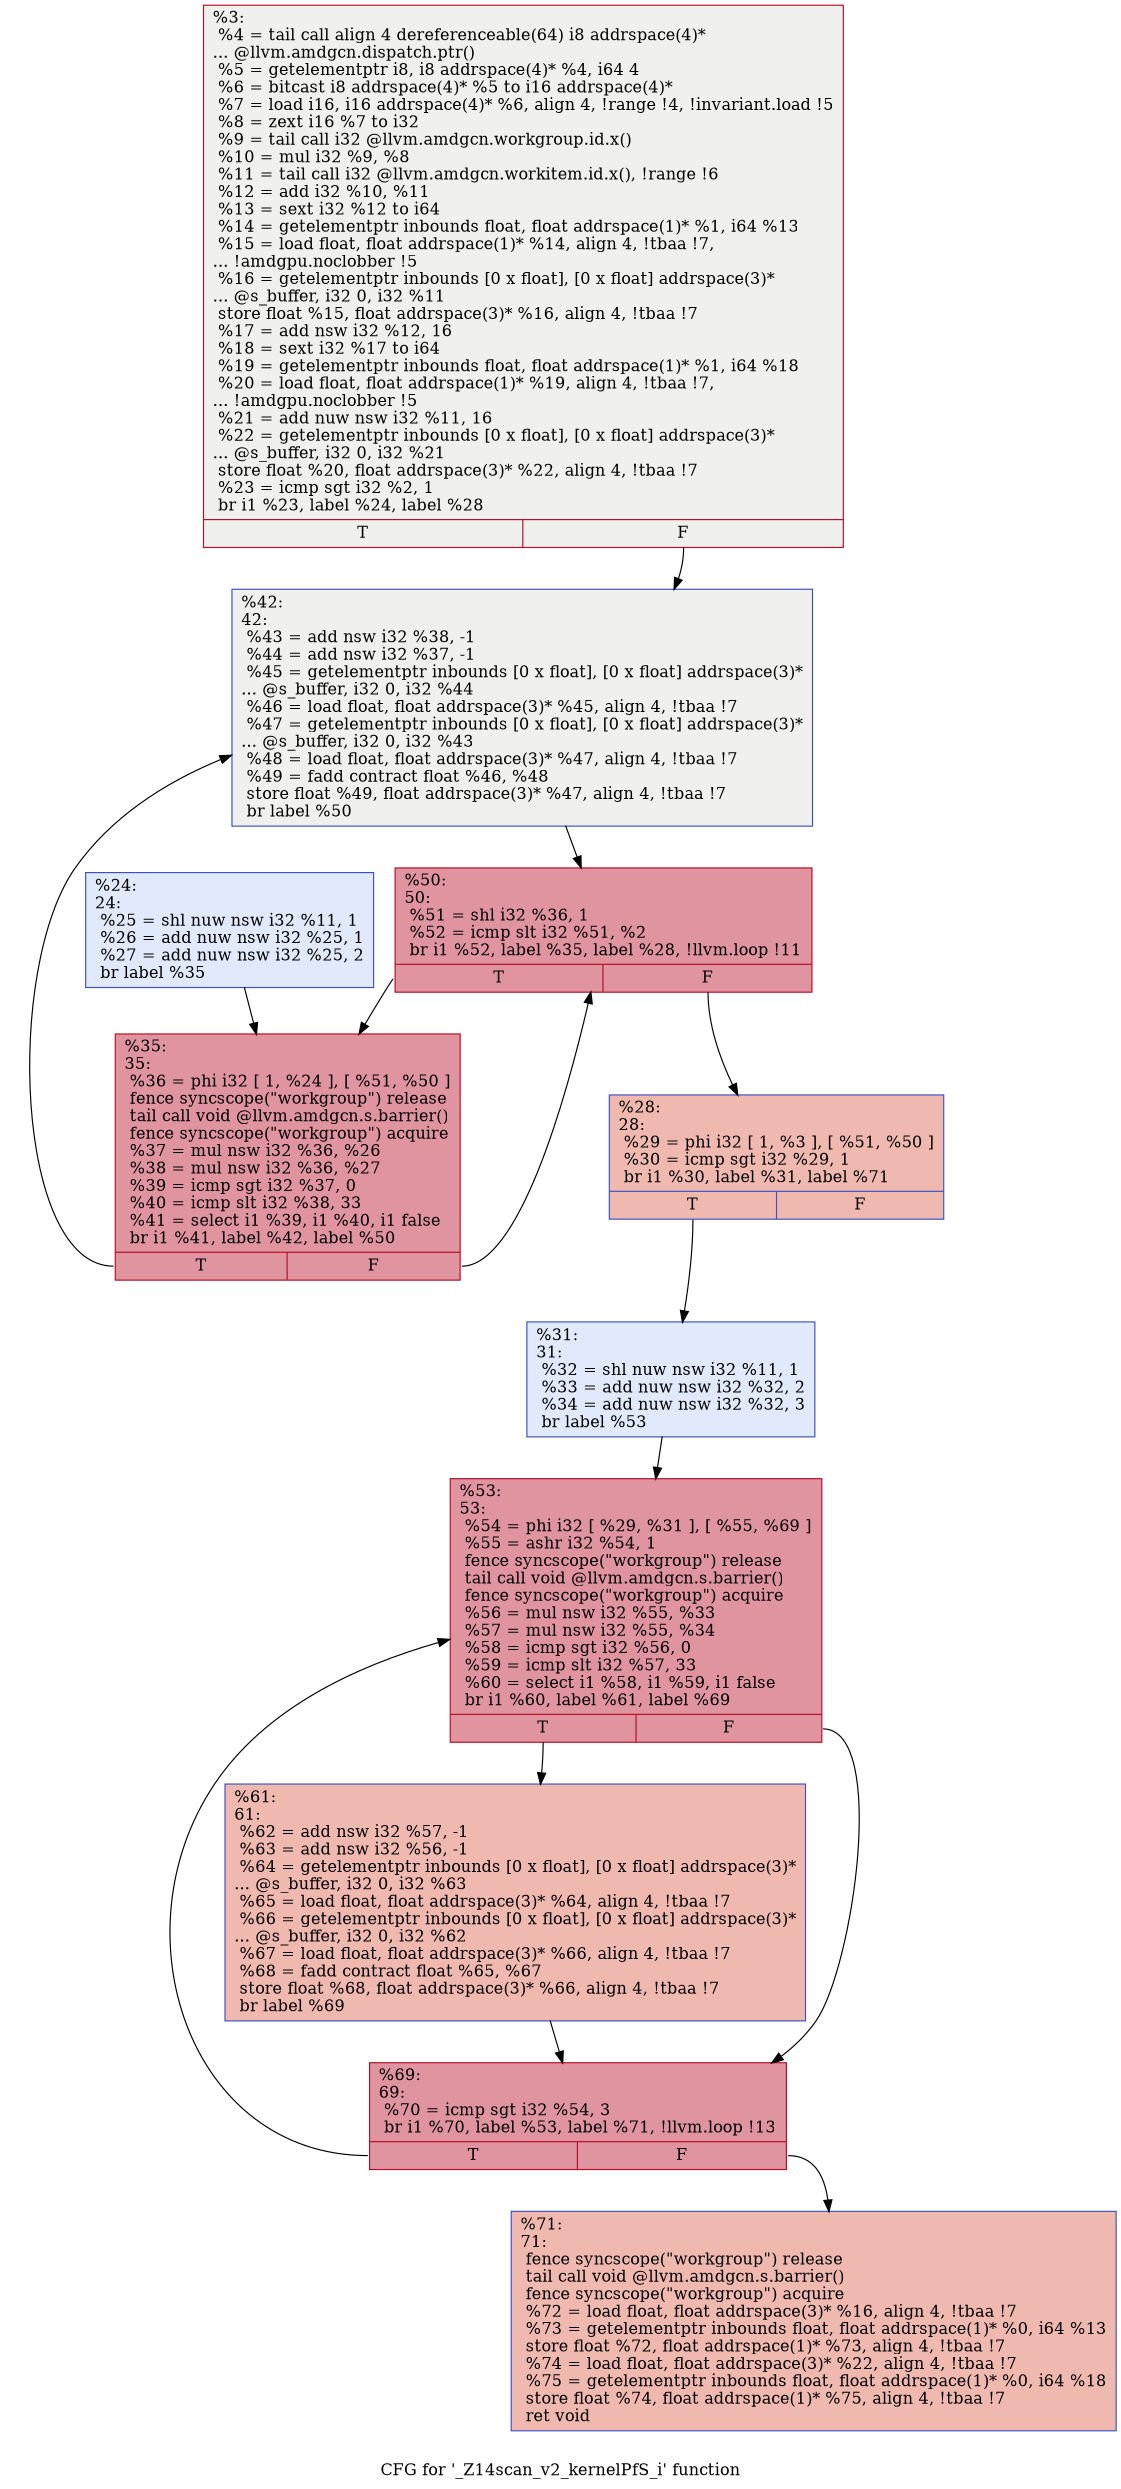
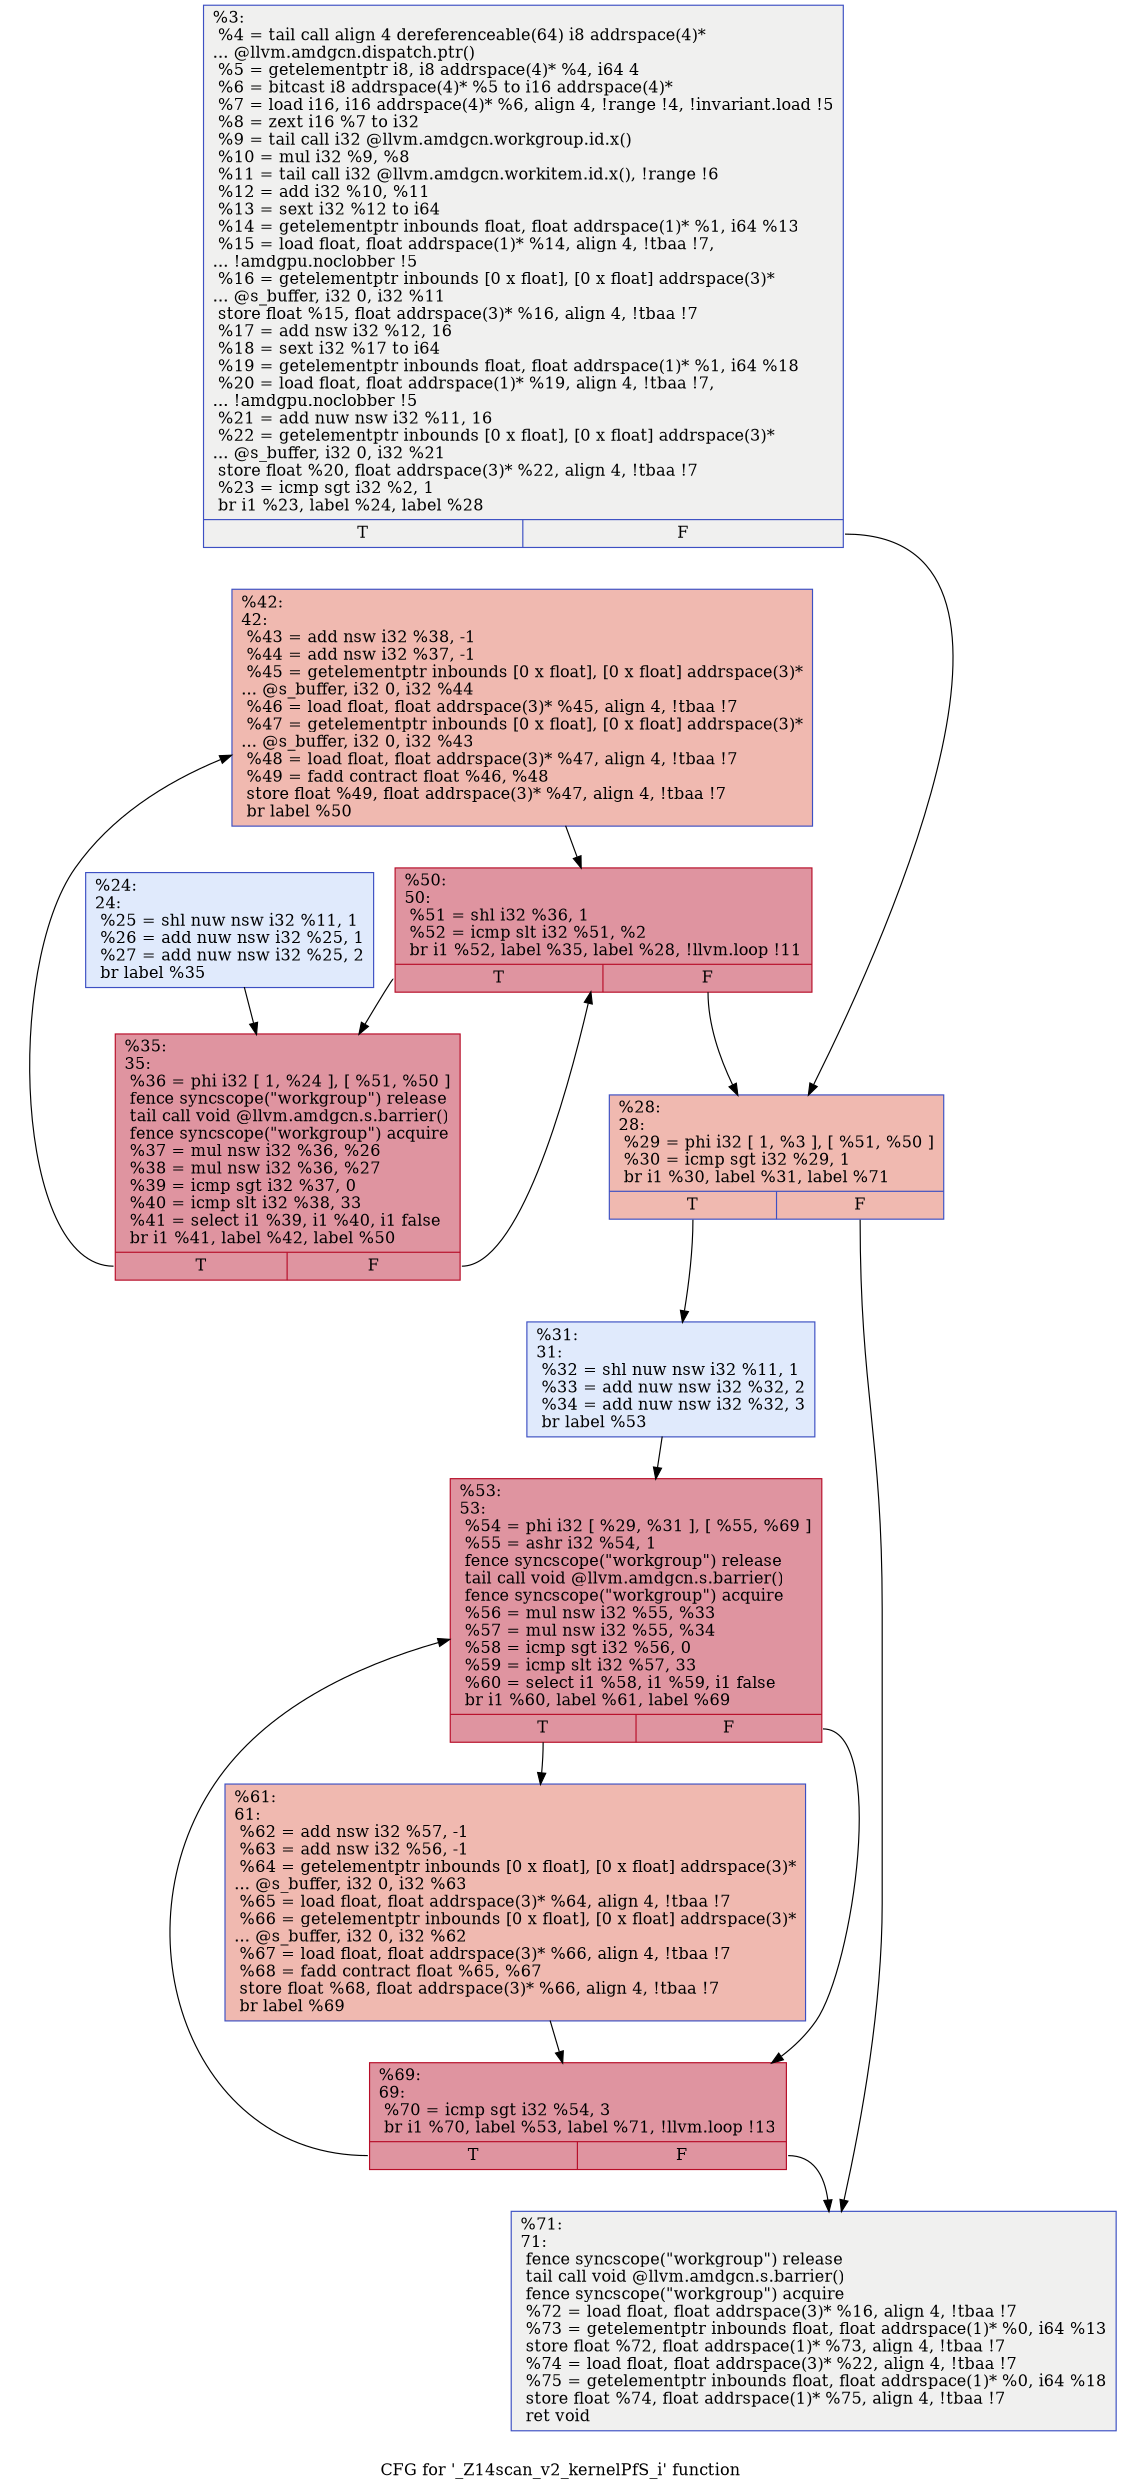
node "%3:": color #b70d28ff -> #3d50c3ff
edge "%3:" -> "%42:": now "%3:" -> "%28:"
node "%42:": fillcolor #dedcdb70 -> #de614d70
edge "%28:" -> "%71:": added
node "%71:": fillcolor #de614d70 -> #dedcdb70
